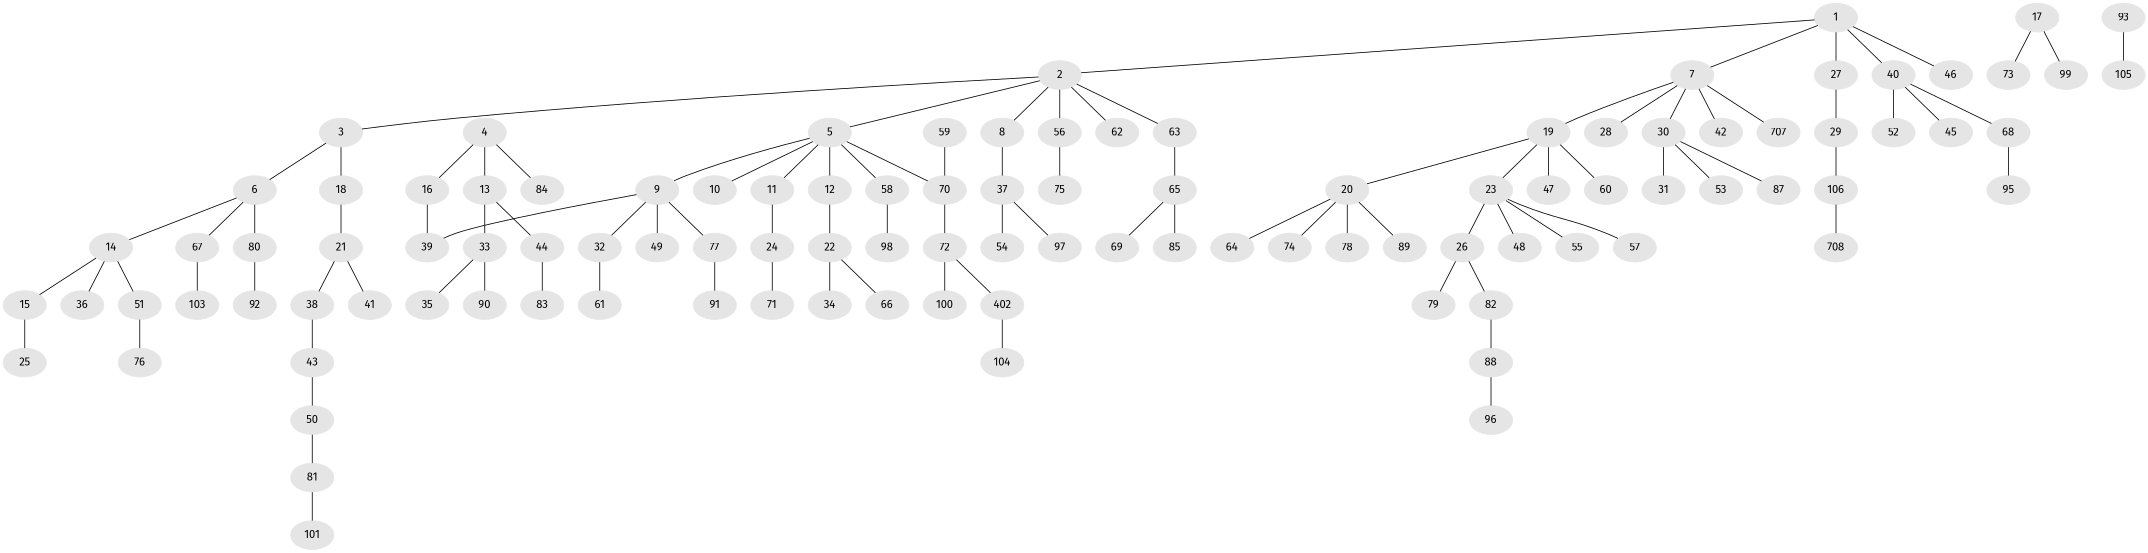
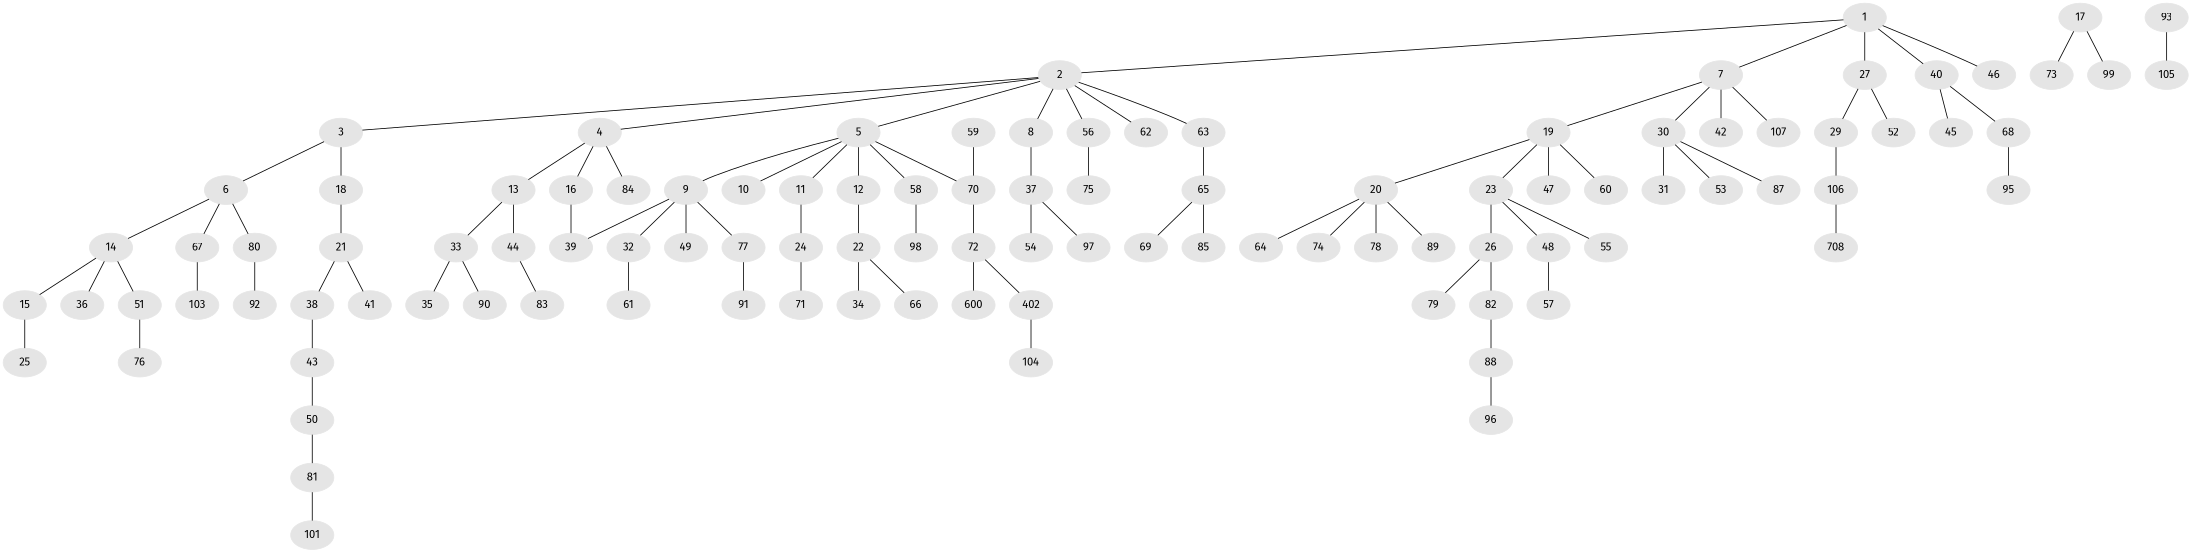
edge "2" -- "4": added
edge "40" -- "52": now "27" -- "52"
node "28": removed
node "707": label "707" -> "107"
edge "23" -- "57": now "48" -- "57"
node "100": label "100" -> "600"
